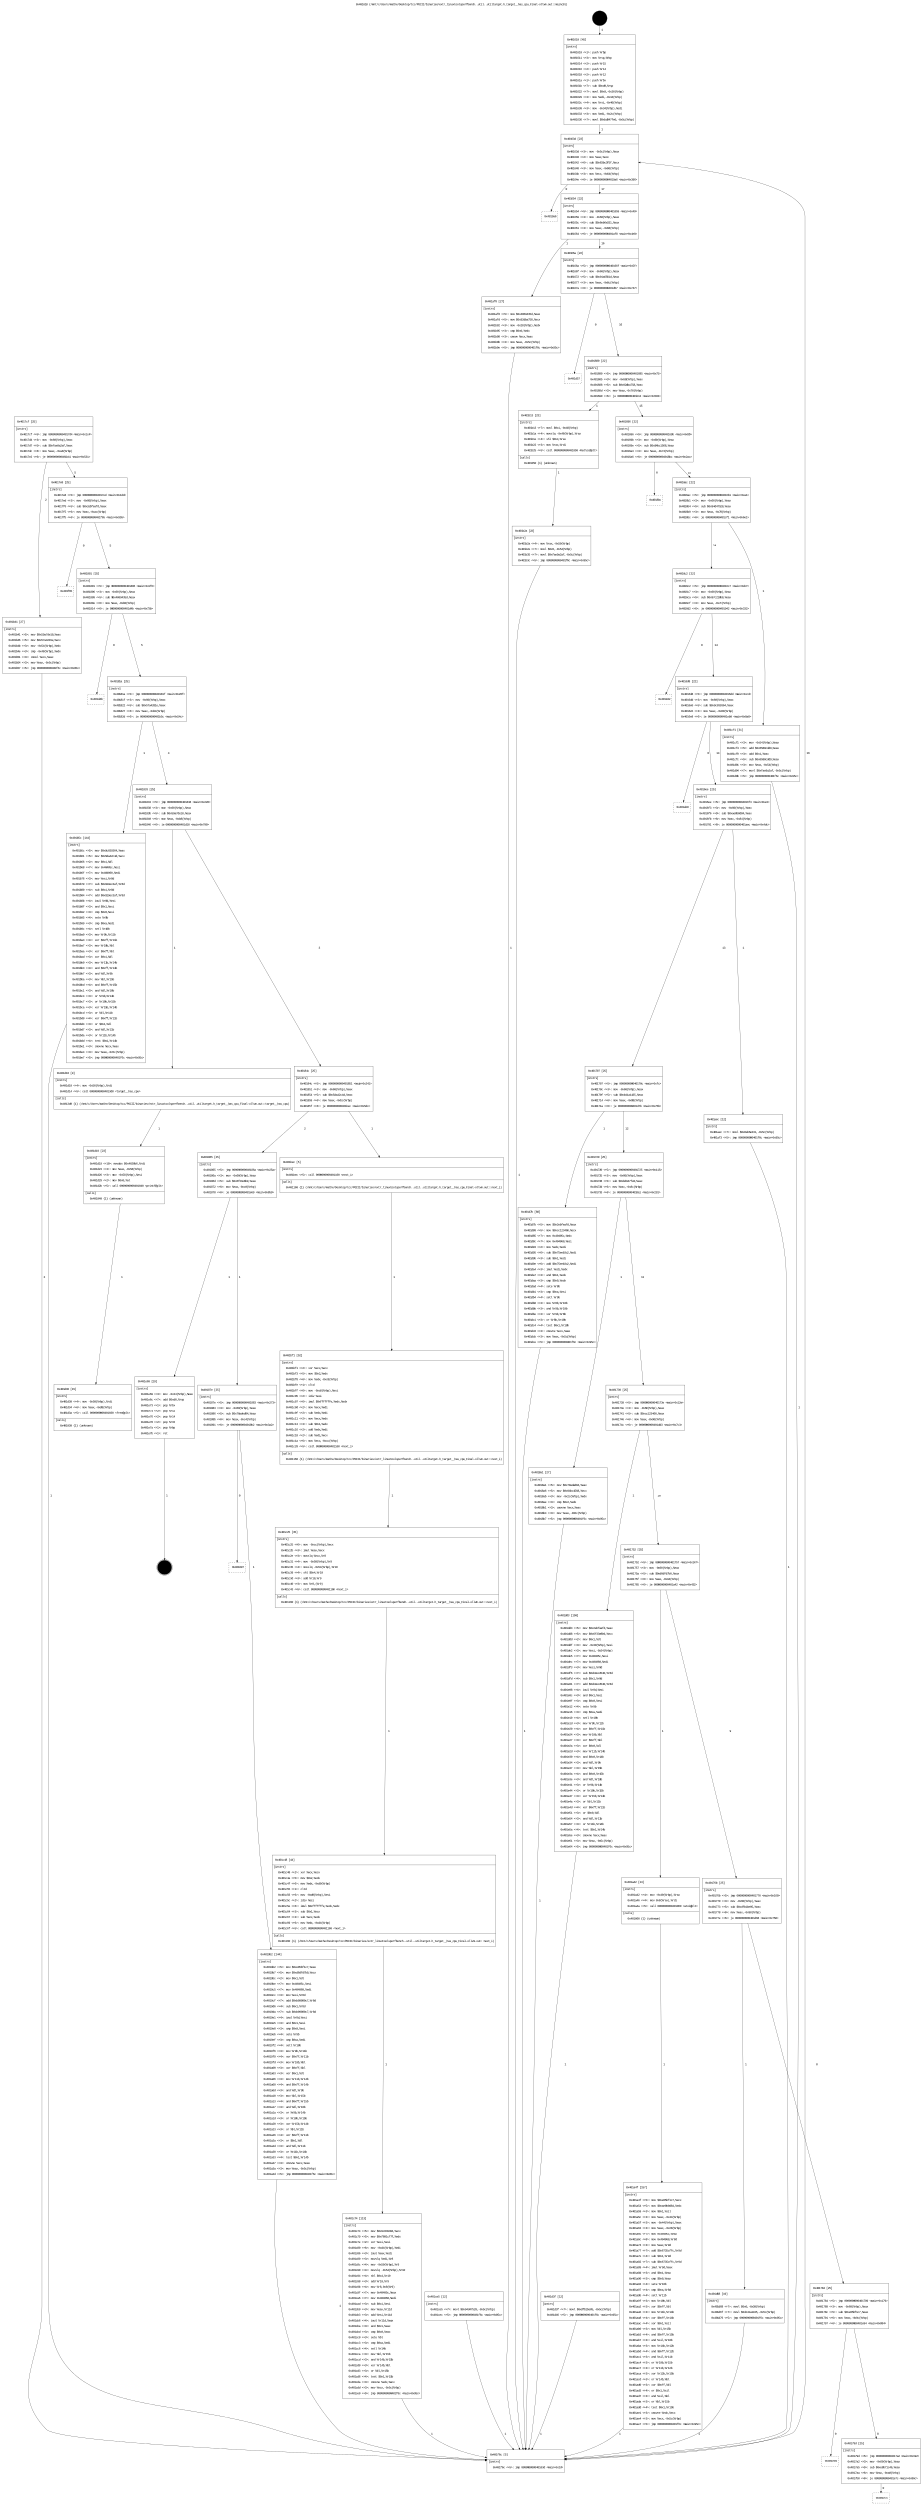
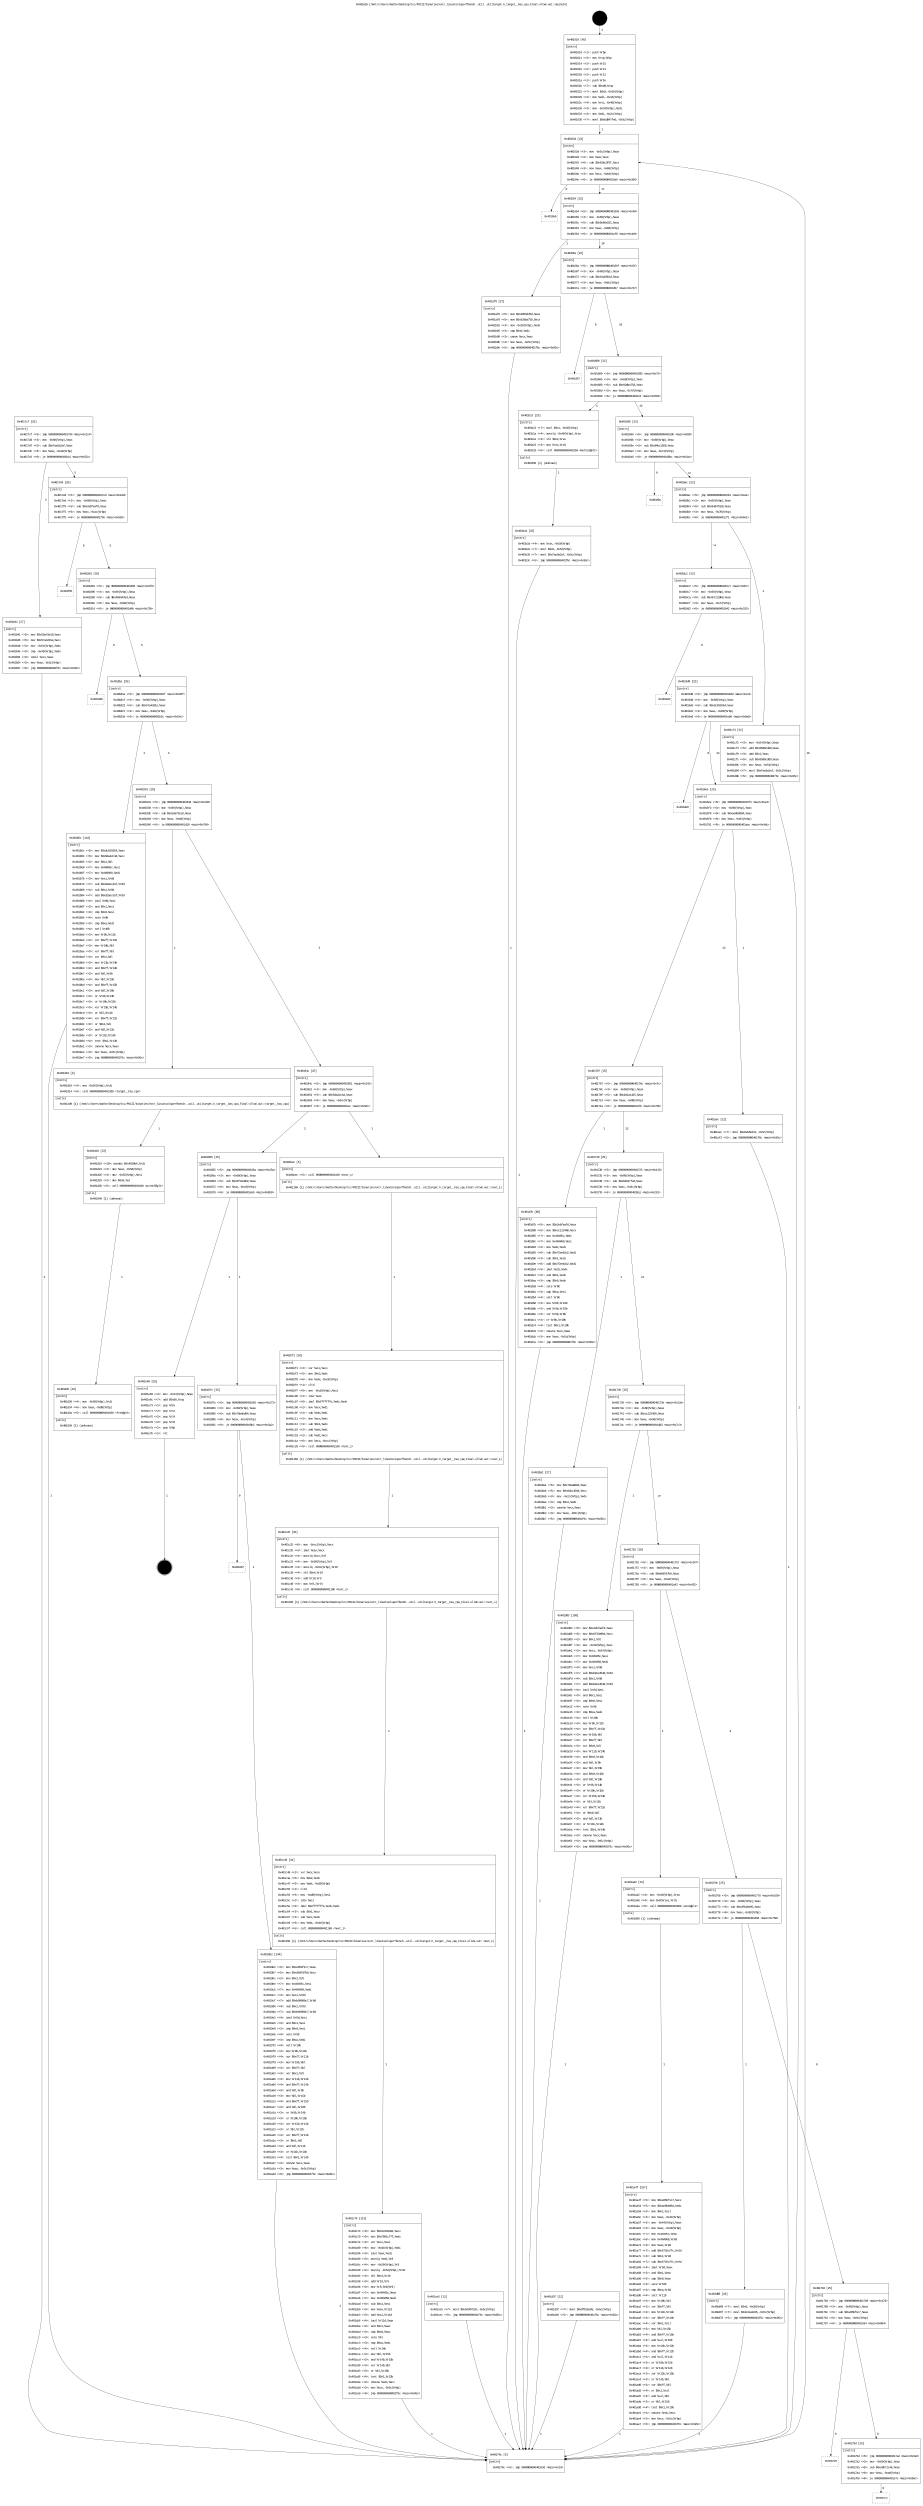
edge "0x4016c2 [22]" -> "0x4016d8 [22]": removed, label "14"
